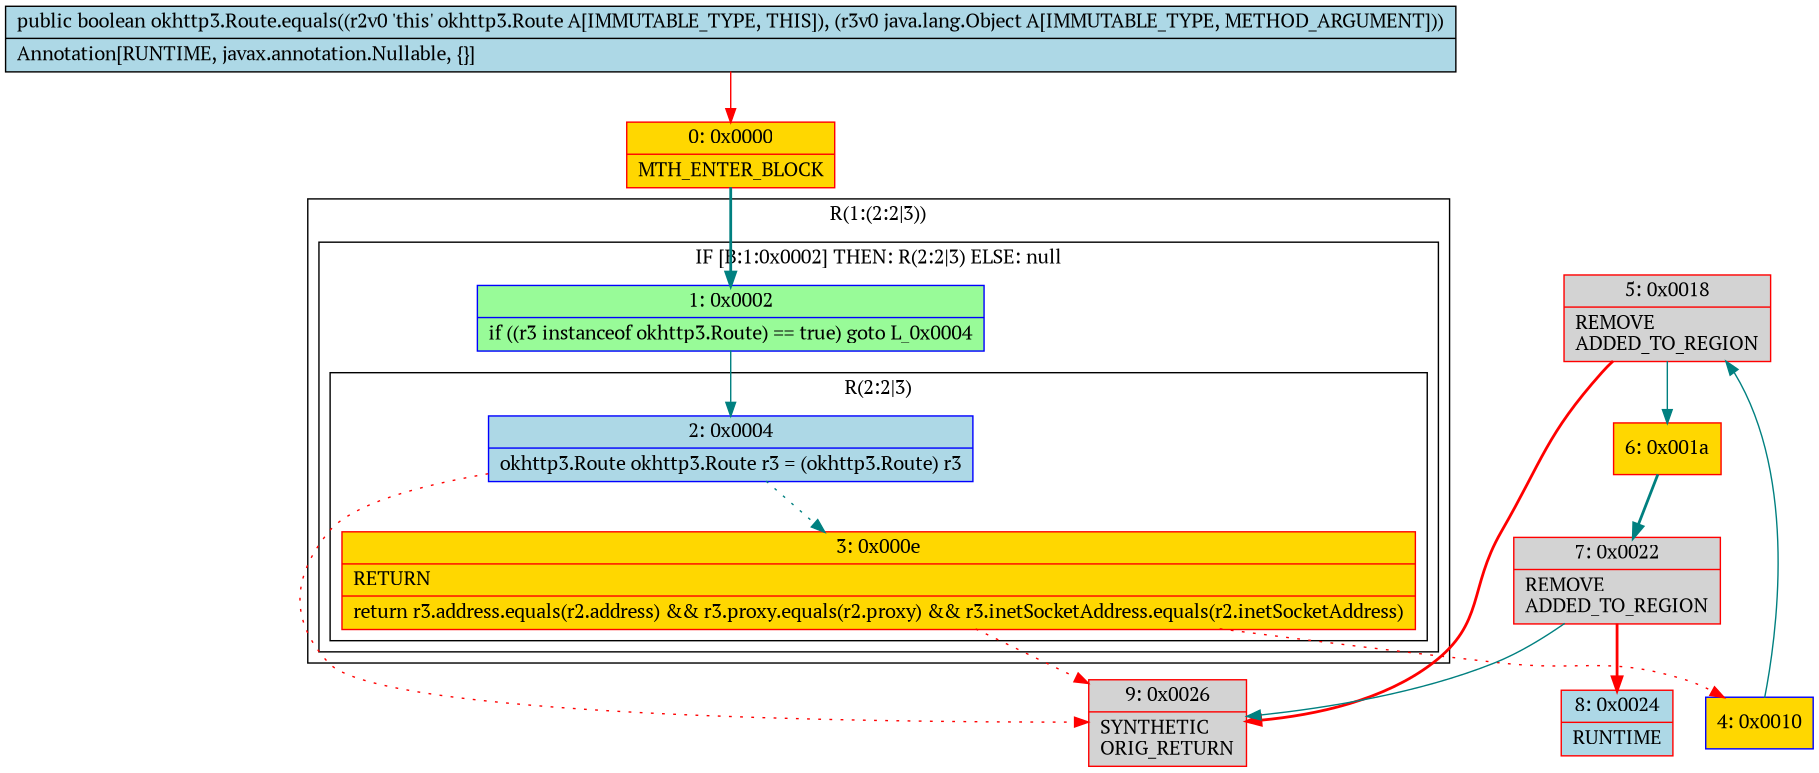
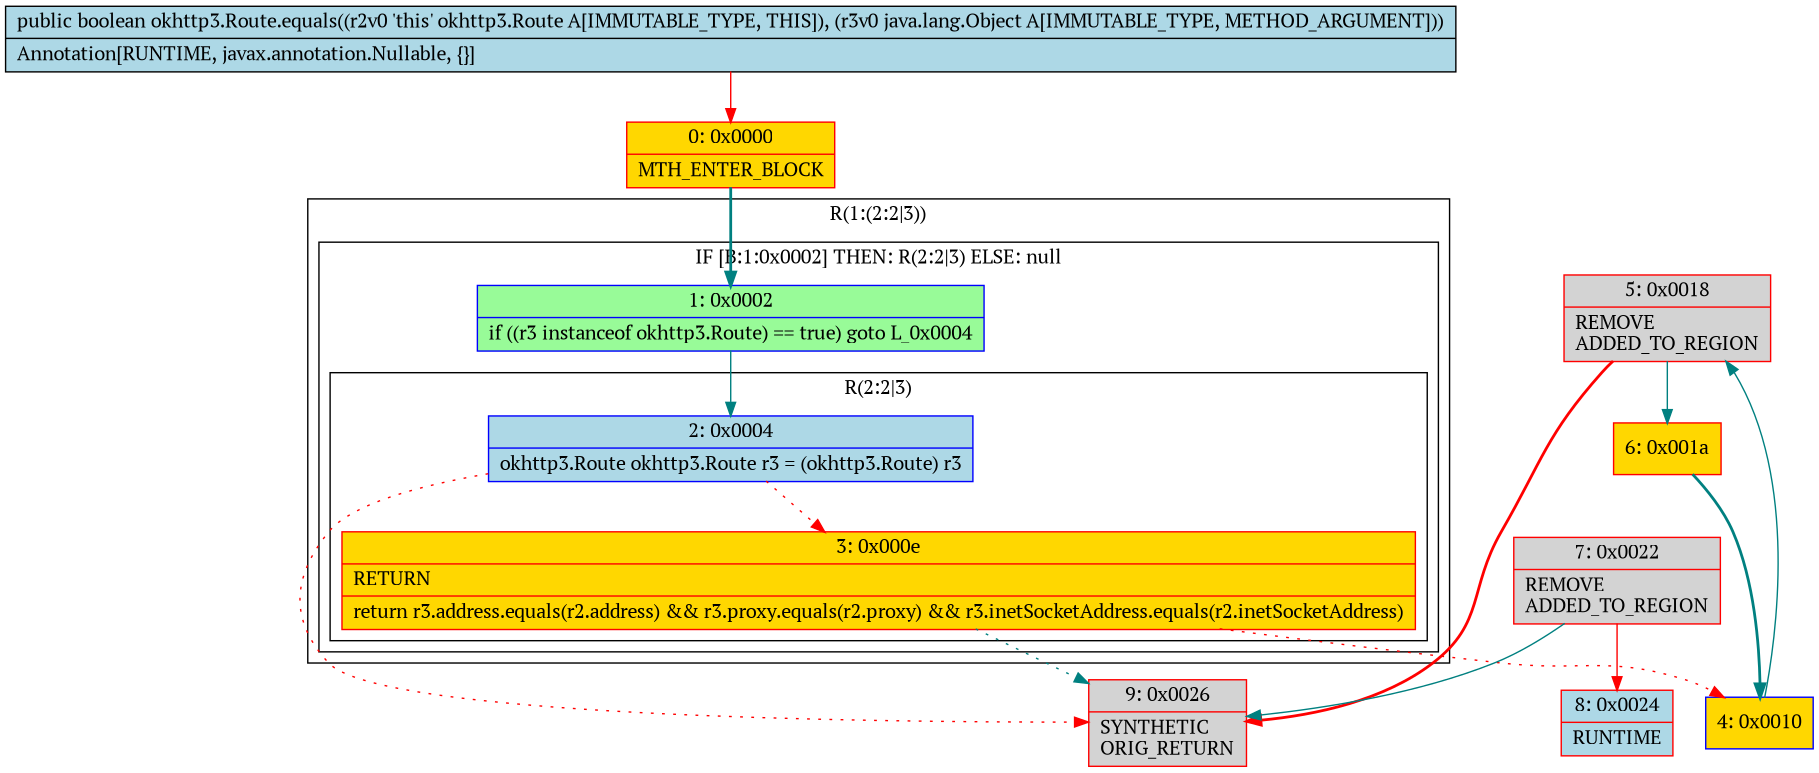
edge "6: 0x001a" -> "7: 0x0022": now "6: 0x001a" -> "4: 0x0010"
edge "2: 0x0004" -> "3: 0x000e": color teal -> red
edge "7: 0x0022" -> "8: 0x0024": style bold -> solid
edge "3: 0x000e" -> "9: 0x0026": color red -> teal
